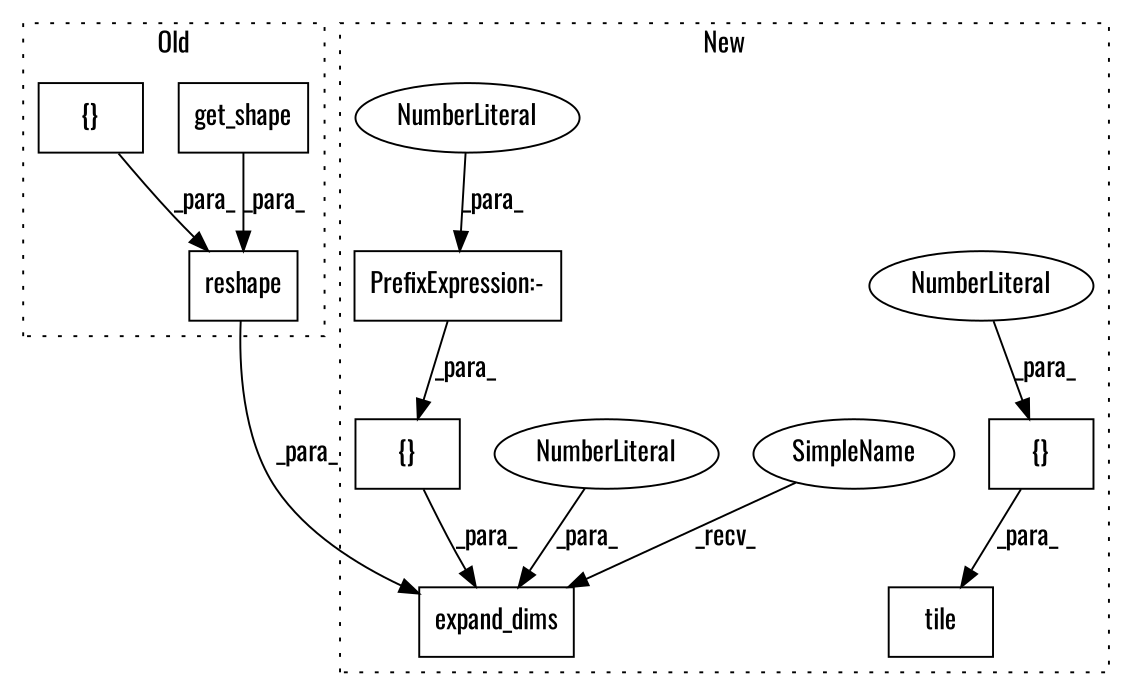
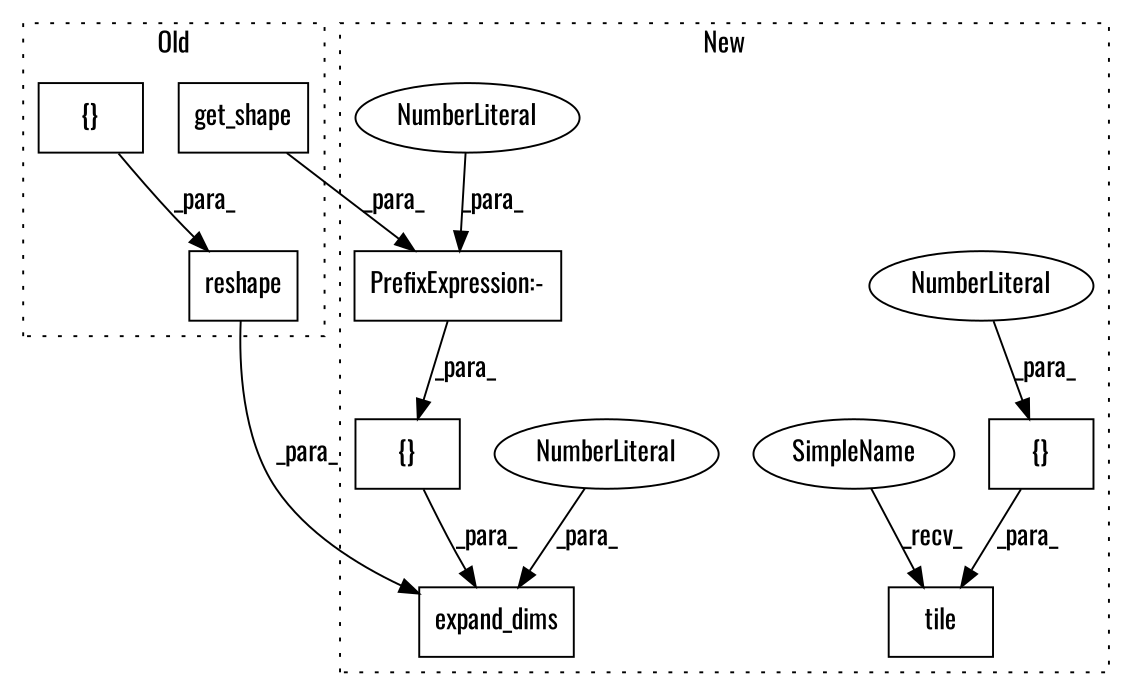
edge "get_shape" -> "reshape": now "get_shape" -> "PrefixExpression:-"
edge "SimpleName" -> "expand_dims": now "SimpleName" -> "tile"
